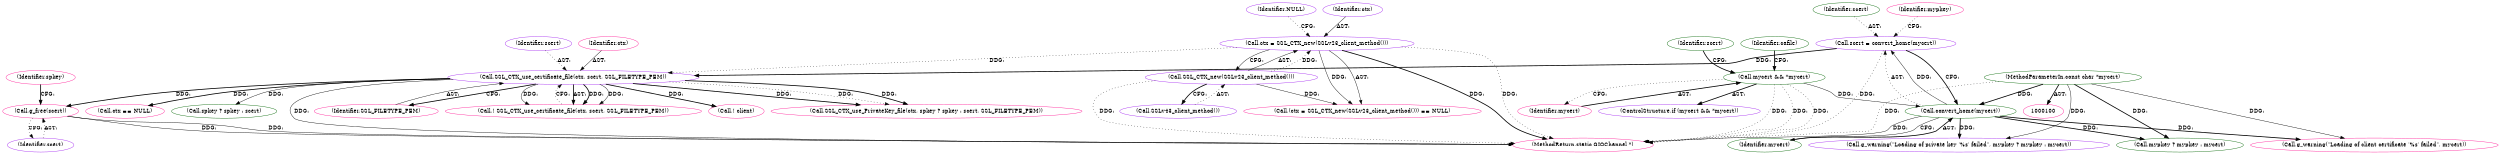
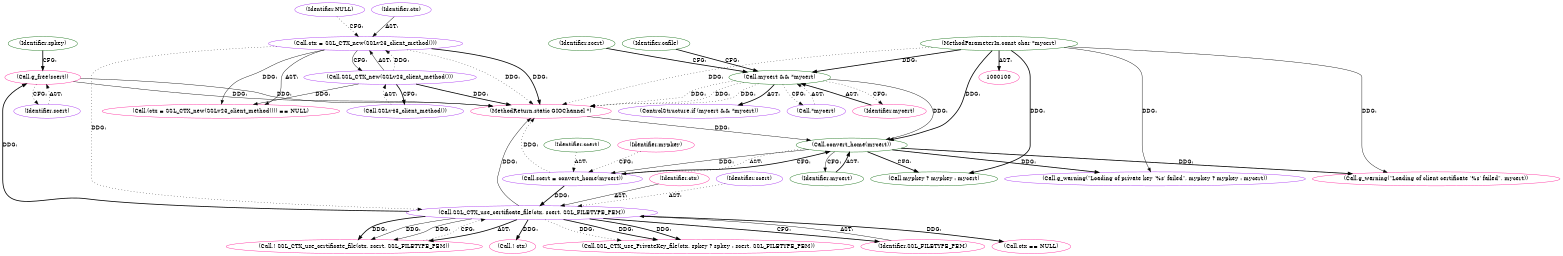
edge "(MethodParameterIn,const char *mycert)" -> "(Call,mycert && *mycert)": added, label "DDG:"
node "(Identifier,spkey)": color deeppink -> darkgreen
node "(Call,spkey ? spkey : scert)": removed
node "(Call,! client)": label "(Call,! client)" -> "(Call,! ctx)"
node "(Call,*mycert)": added
edge "(Call,convert_home(mycert))" -> "(Call,mypkey ? mypkey : mycert)": label "DDG: " -> "CFG: "
edge "(Call,SSL_CTX_new(SSLv23_client_method()))" -> "(MethodReturn,static GIOChannel *)": style dotted -> bold
edge "(Call,convert_home(mycert))" -> "(MethodReturn,static GIOChannel *)": reversed
